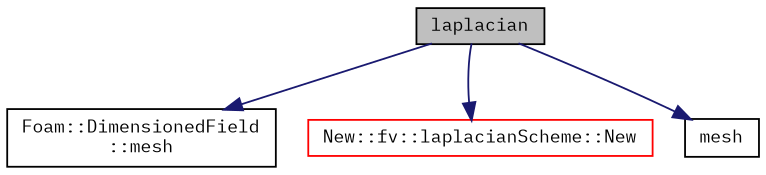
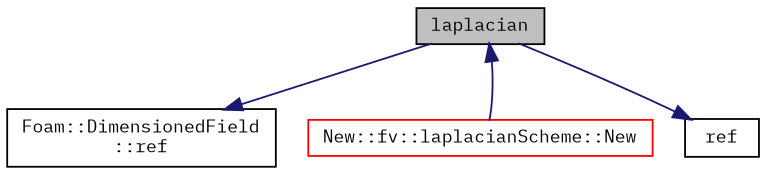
edge "laplacian" -> "New::fv::laplacianScheme::New": reversed
node "Foam::DimensionedField ::mesh": label "Foam::DimensionedField ::mesh" -> "Foam::DimensionedField ::ref"
node "mesh": label "mesh" -> "ref"
